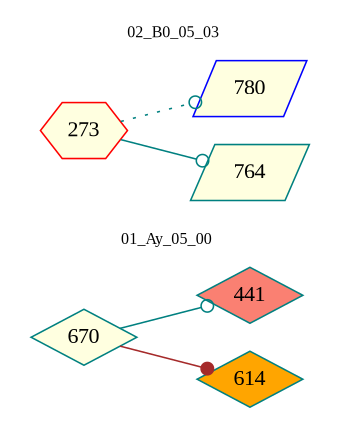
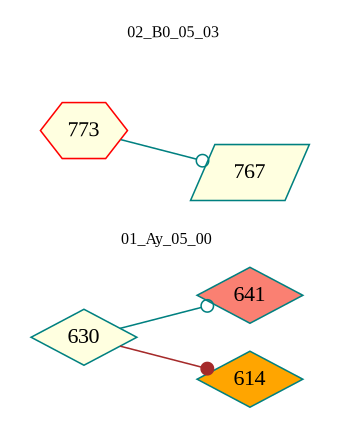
node "780": removed
node "273": label "273" -> "773"
node "764": label "764" -> "767"
node "441": label "441" -> "641"
node "670": label "670" -> "630"
